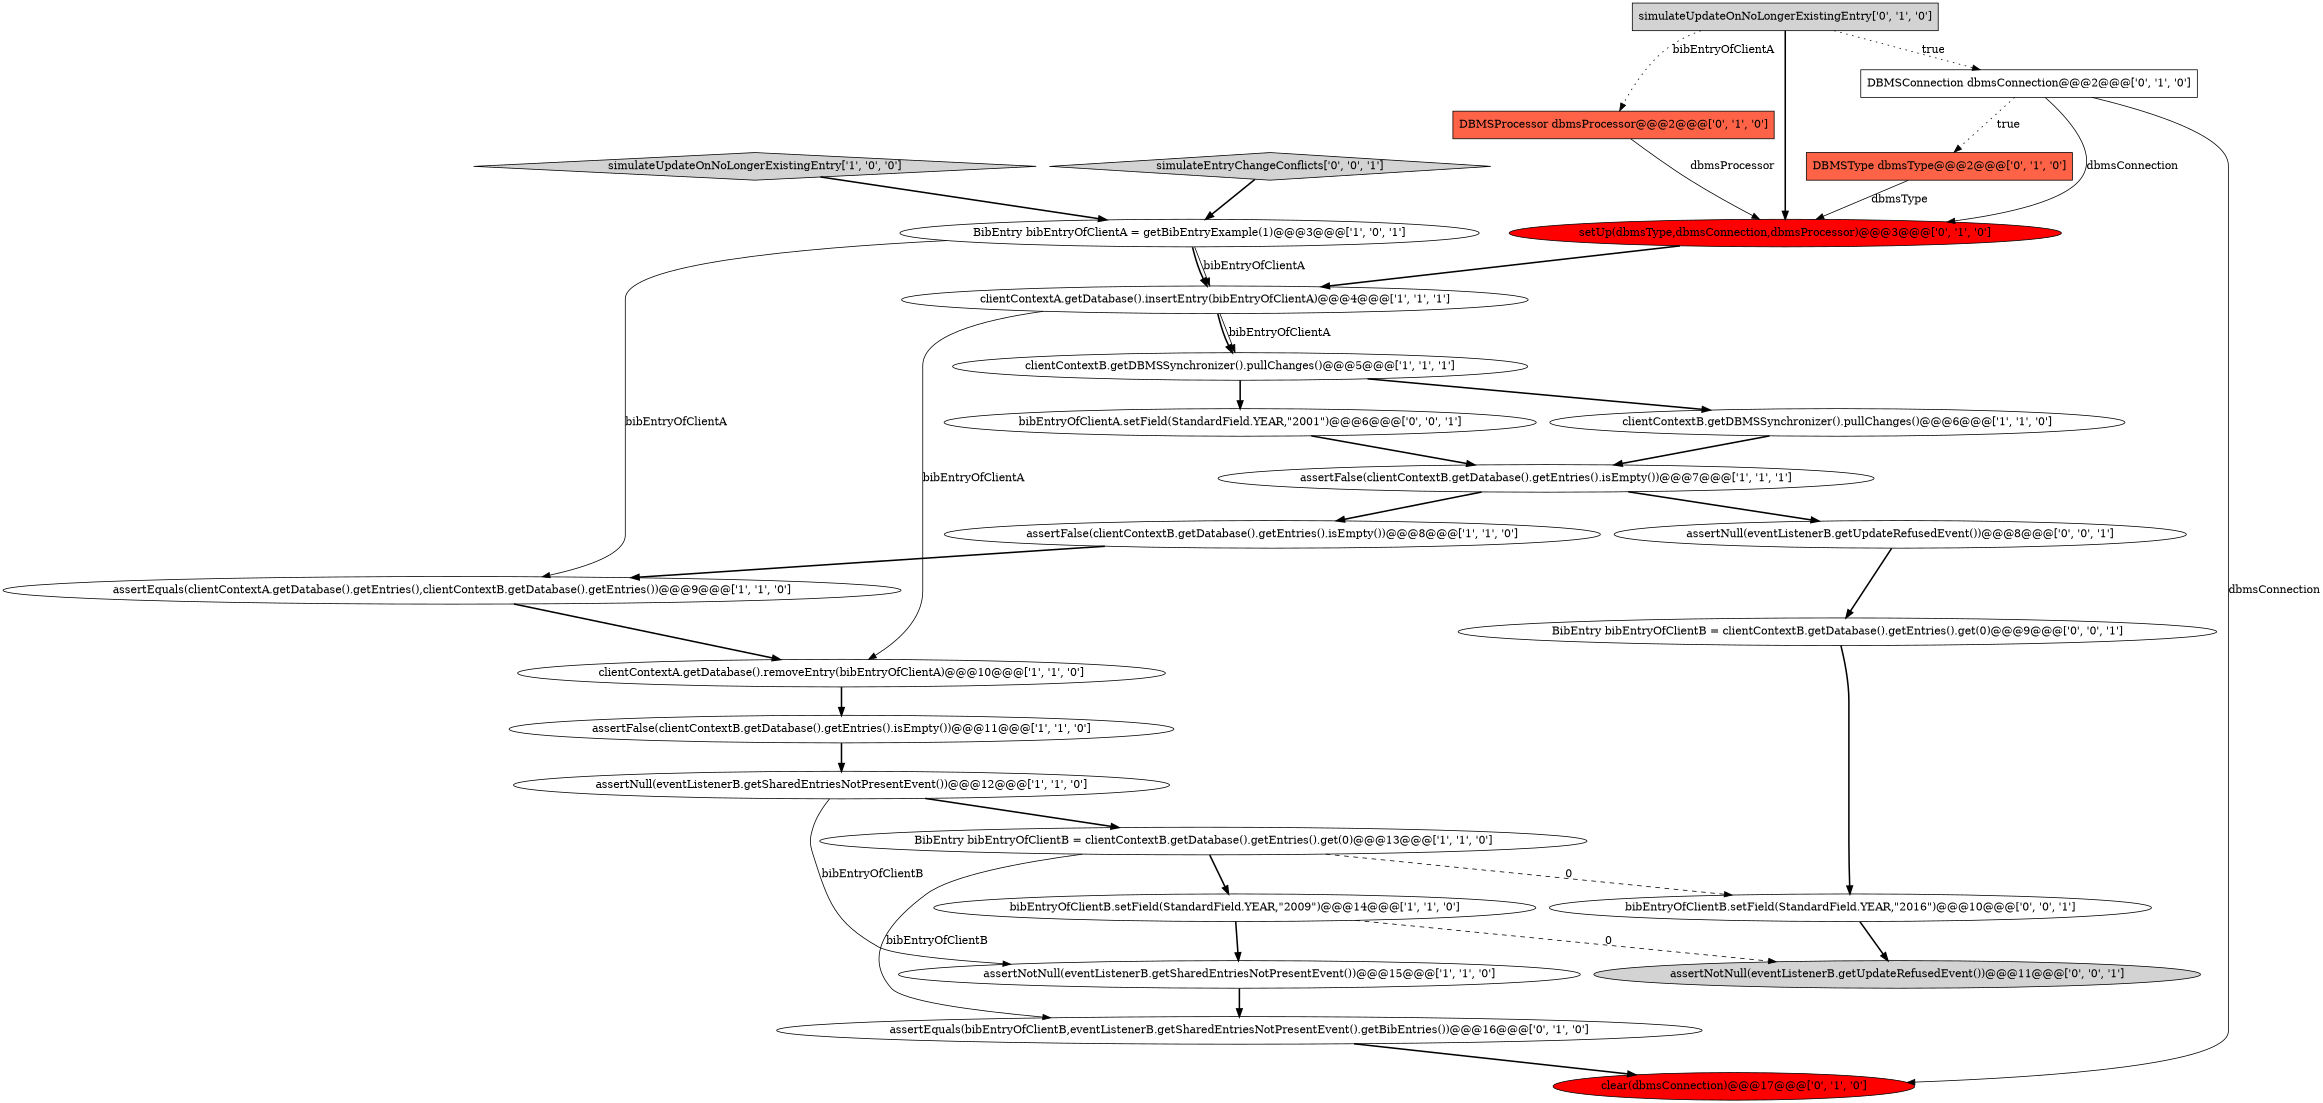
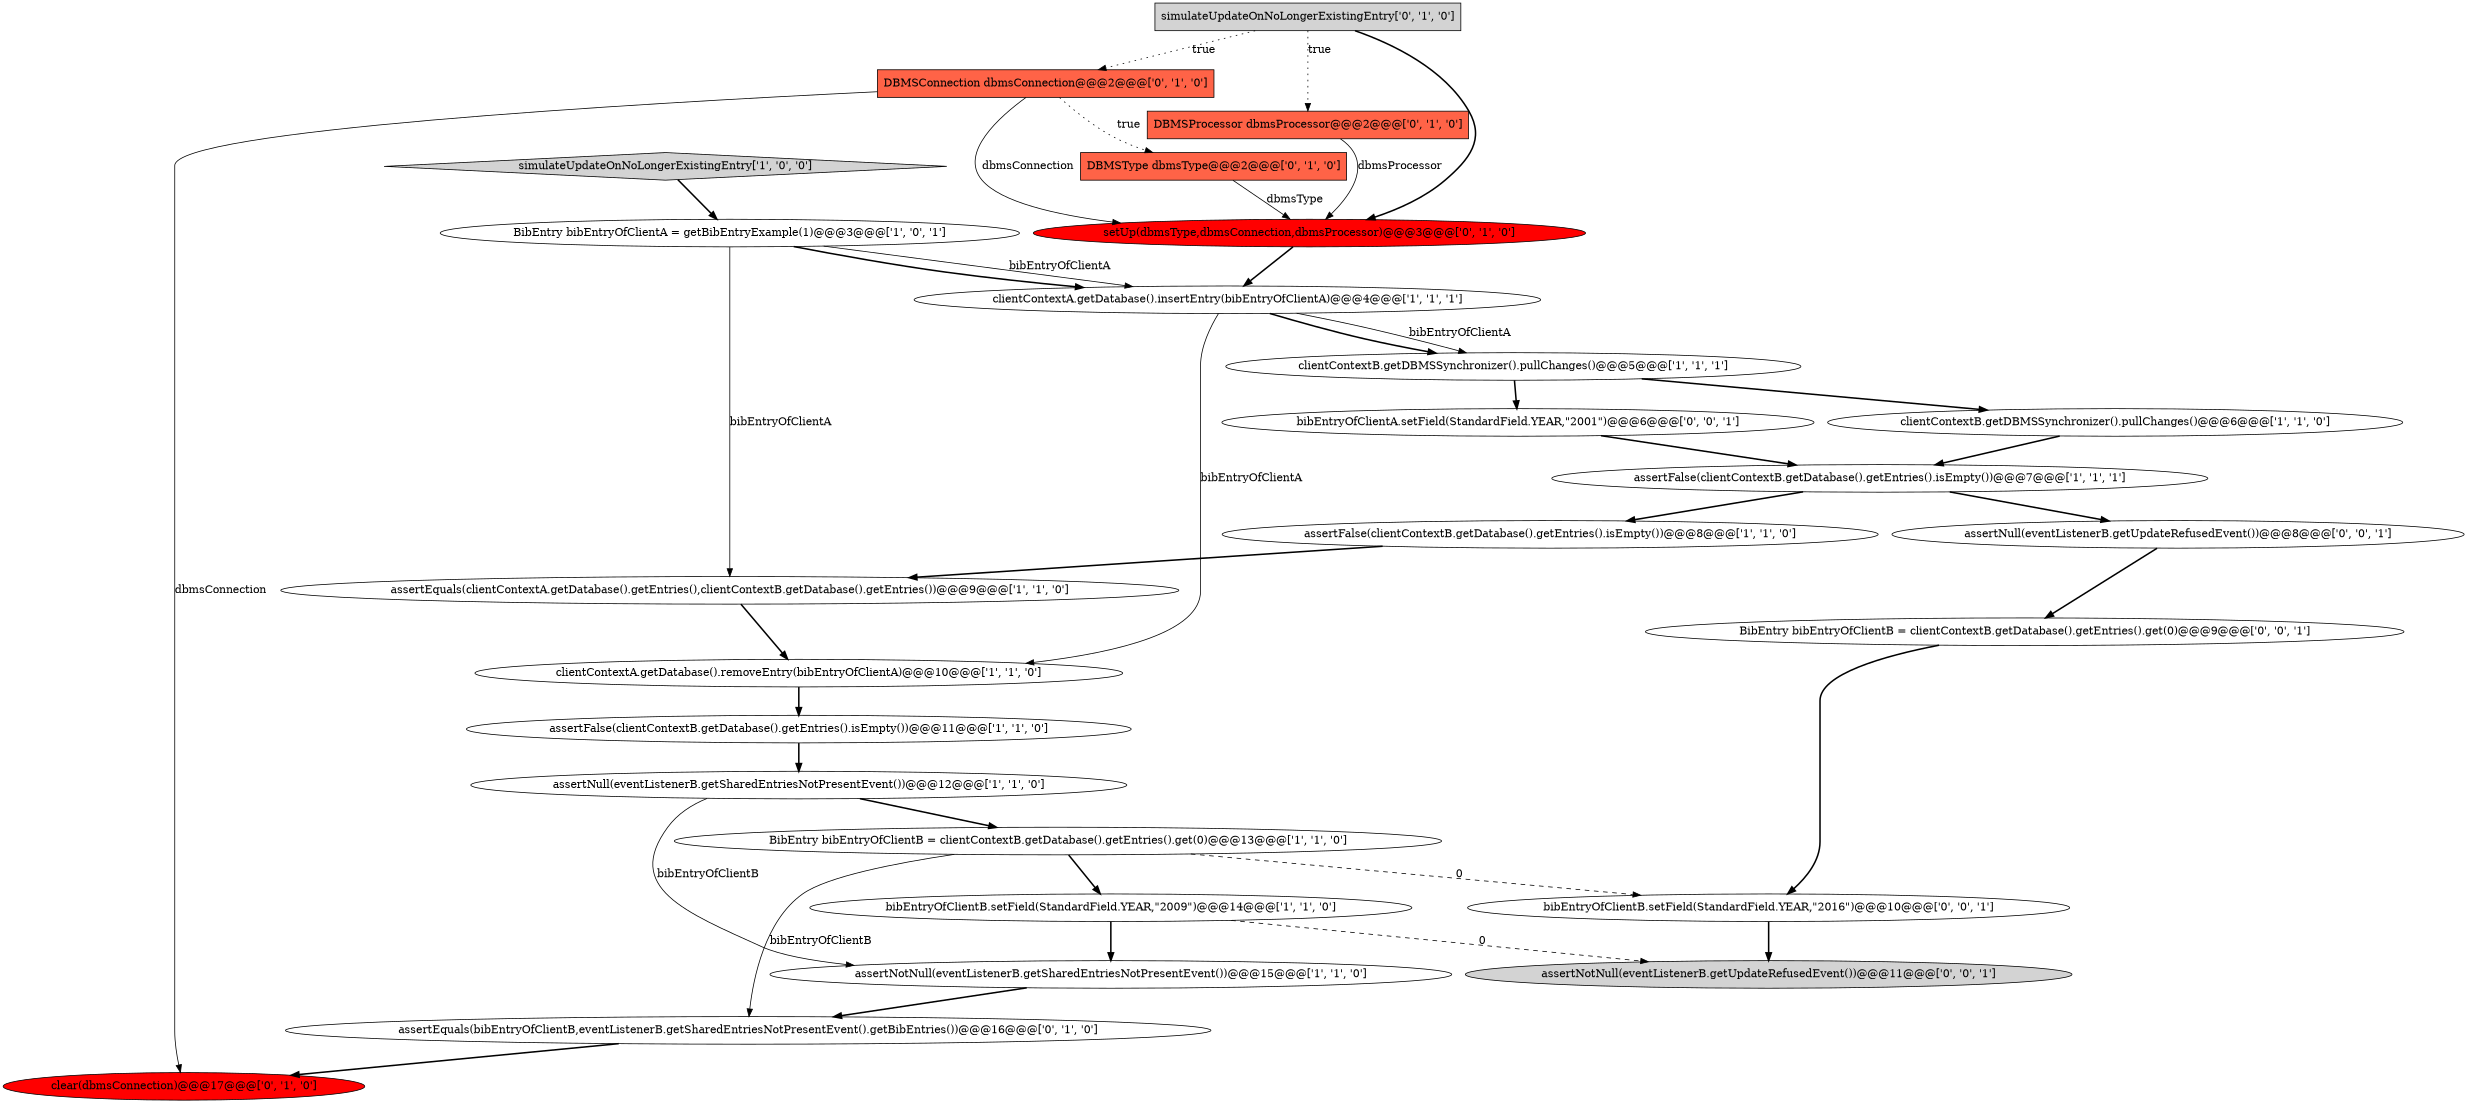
edge "simulateUpdateOnNoLongerExistingEntry['0', '1', '0']" -> "DBMSProcessor dbmsProcessor@@@2@@@['0', '1', '0']": label "bibEntryOfClientA" -> "true"
node "DBMSConnection dbmsConnection@@@2@@@['0', '1', '0']": fillcolor white -> tomato
node "simulateEntryChangeConflicts['0', '0', '1']": removed
